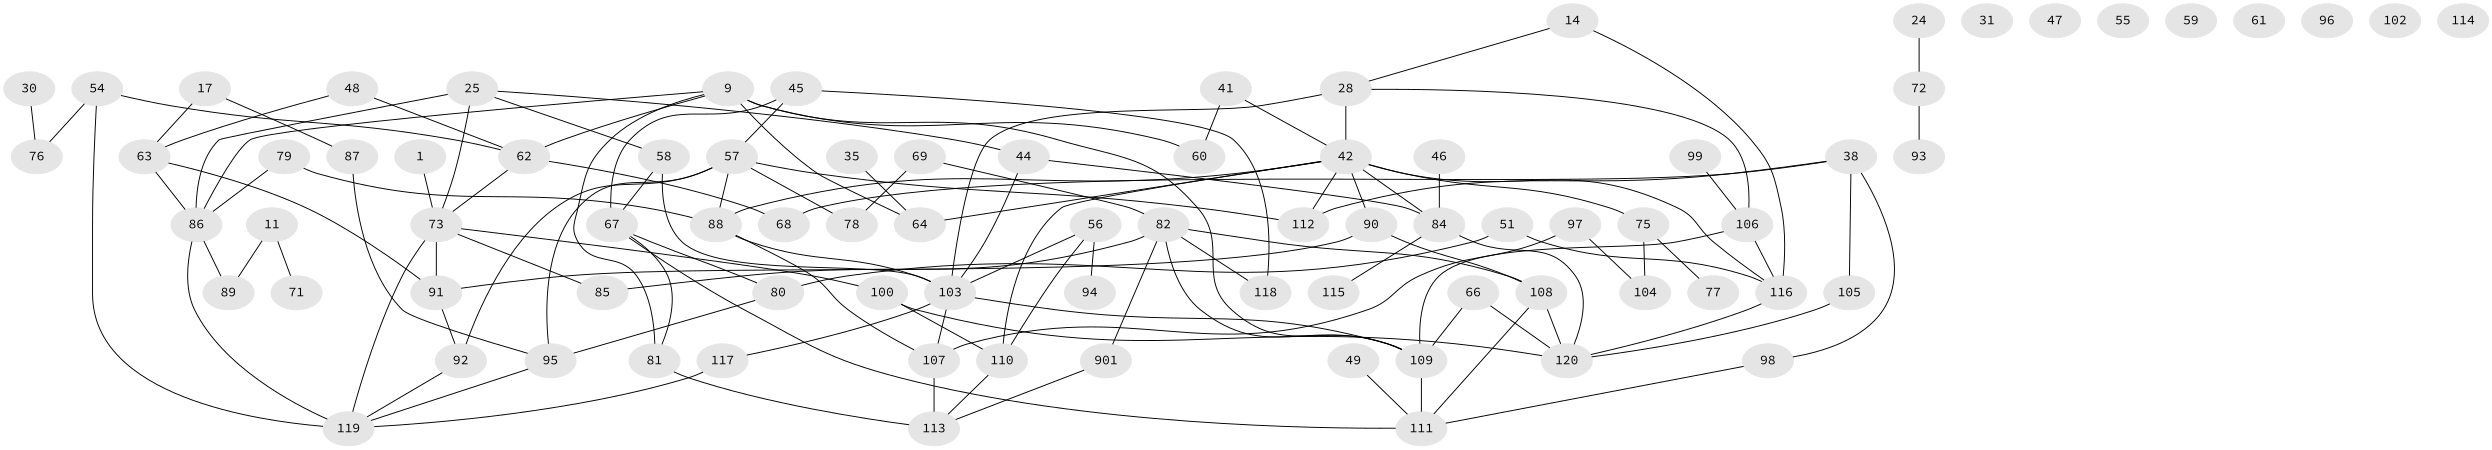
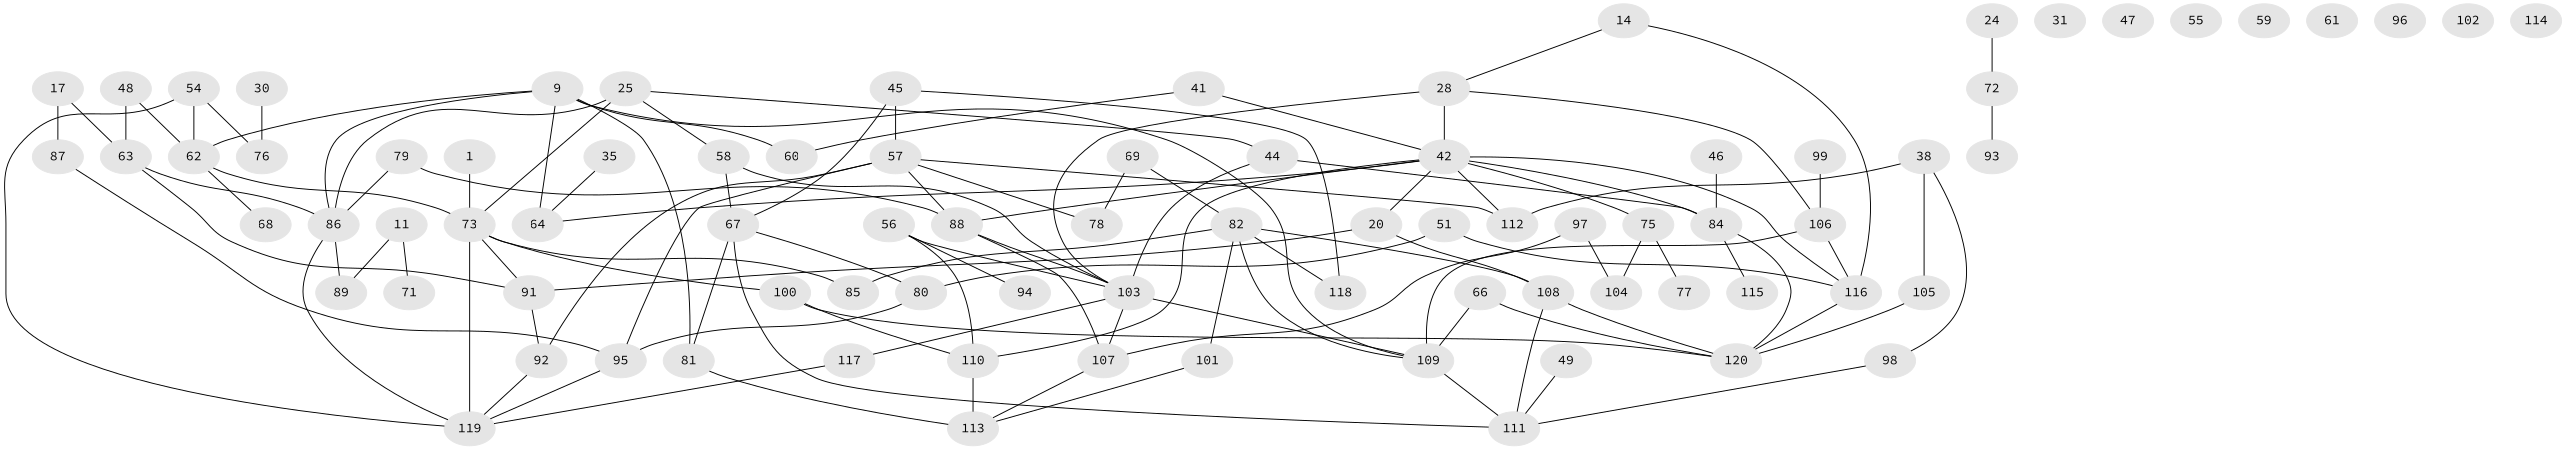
edge "38" -- "68": removed
node "90": label "90" -> "20"
node "901": label "901" -> "101"
